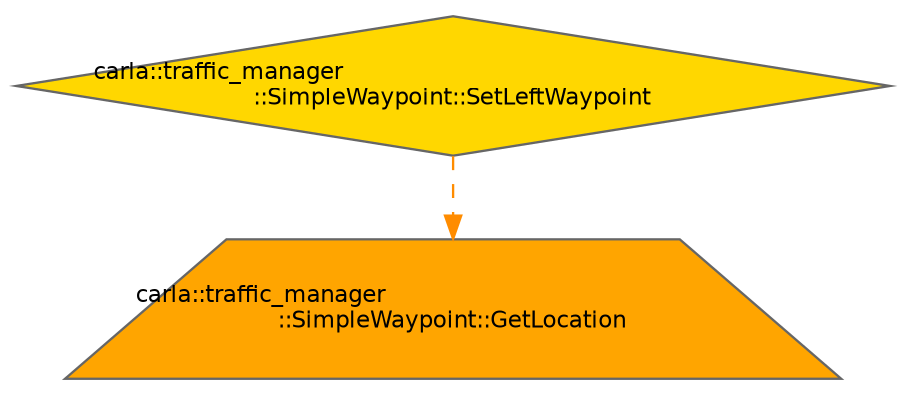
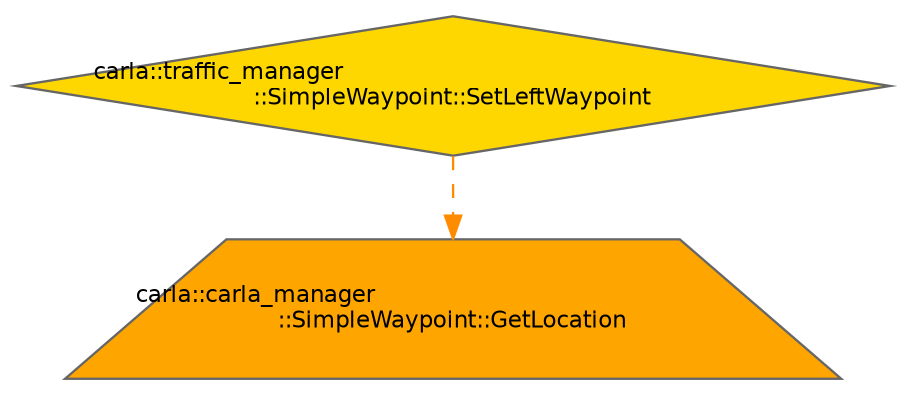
node "carla::traffic_manager ::SimpleWaypoint::GetLocation": label "carla::traffic_manager ::SimpleWaypoint::GetLocation" -> "carla::carla_manager ::SimpleWaypoint::GetLocation"
